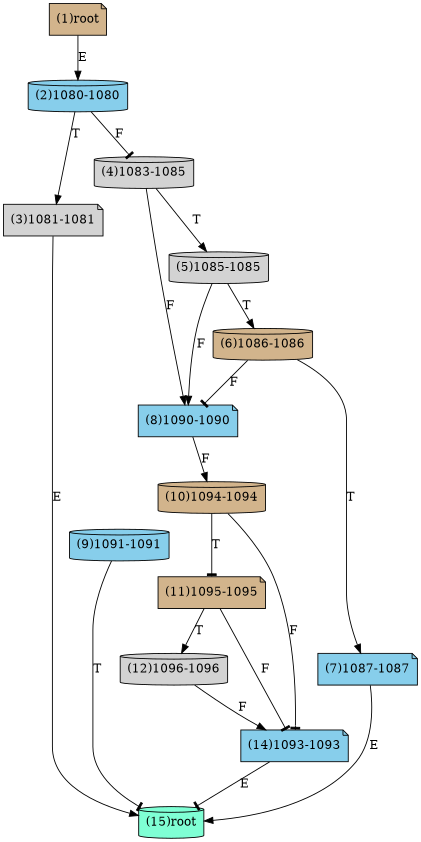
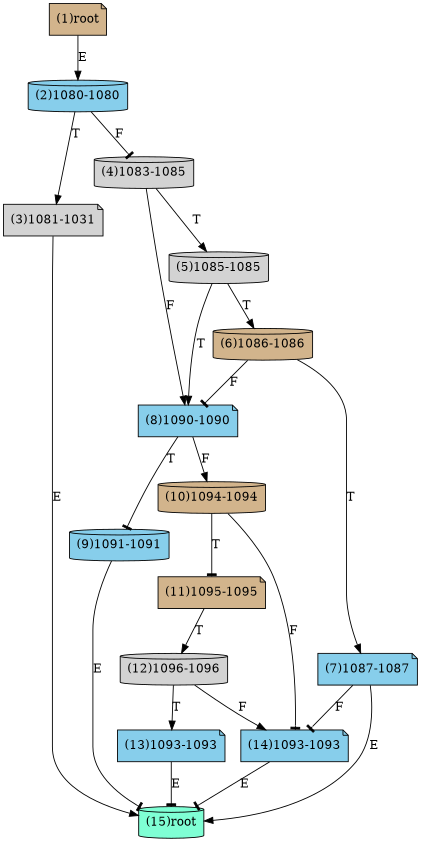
node "(3)1081-1081": label "(3)1081-1081" -> "(3)1081-1031"
edge "(5)1085-1085" -> "(8)1090-1090": label "F" -> "T"
edge "(8)1090-1090" -> "(9)1091-1091": added, label "T"
edge "(11)1095-1095" -> "(14)1093-1093": now "(7)1087-1087" -> "(14)1093-1093"
edge "(9)1091-1091" -> "(15)root": label "T" -> "E"
node "(13)1093-1093": added
